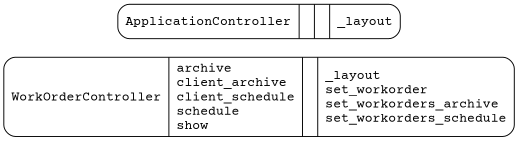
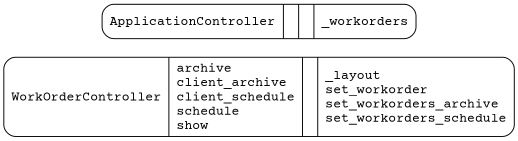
node "ApplicationController": text "_layout" -> "_workorders"
